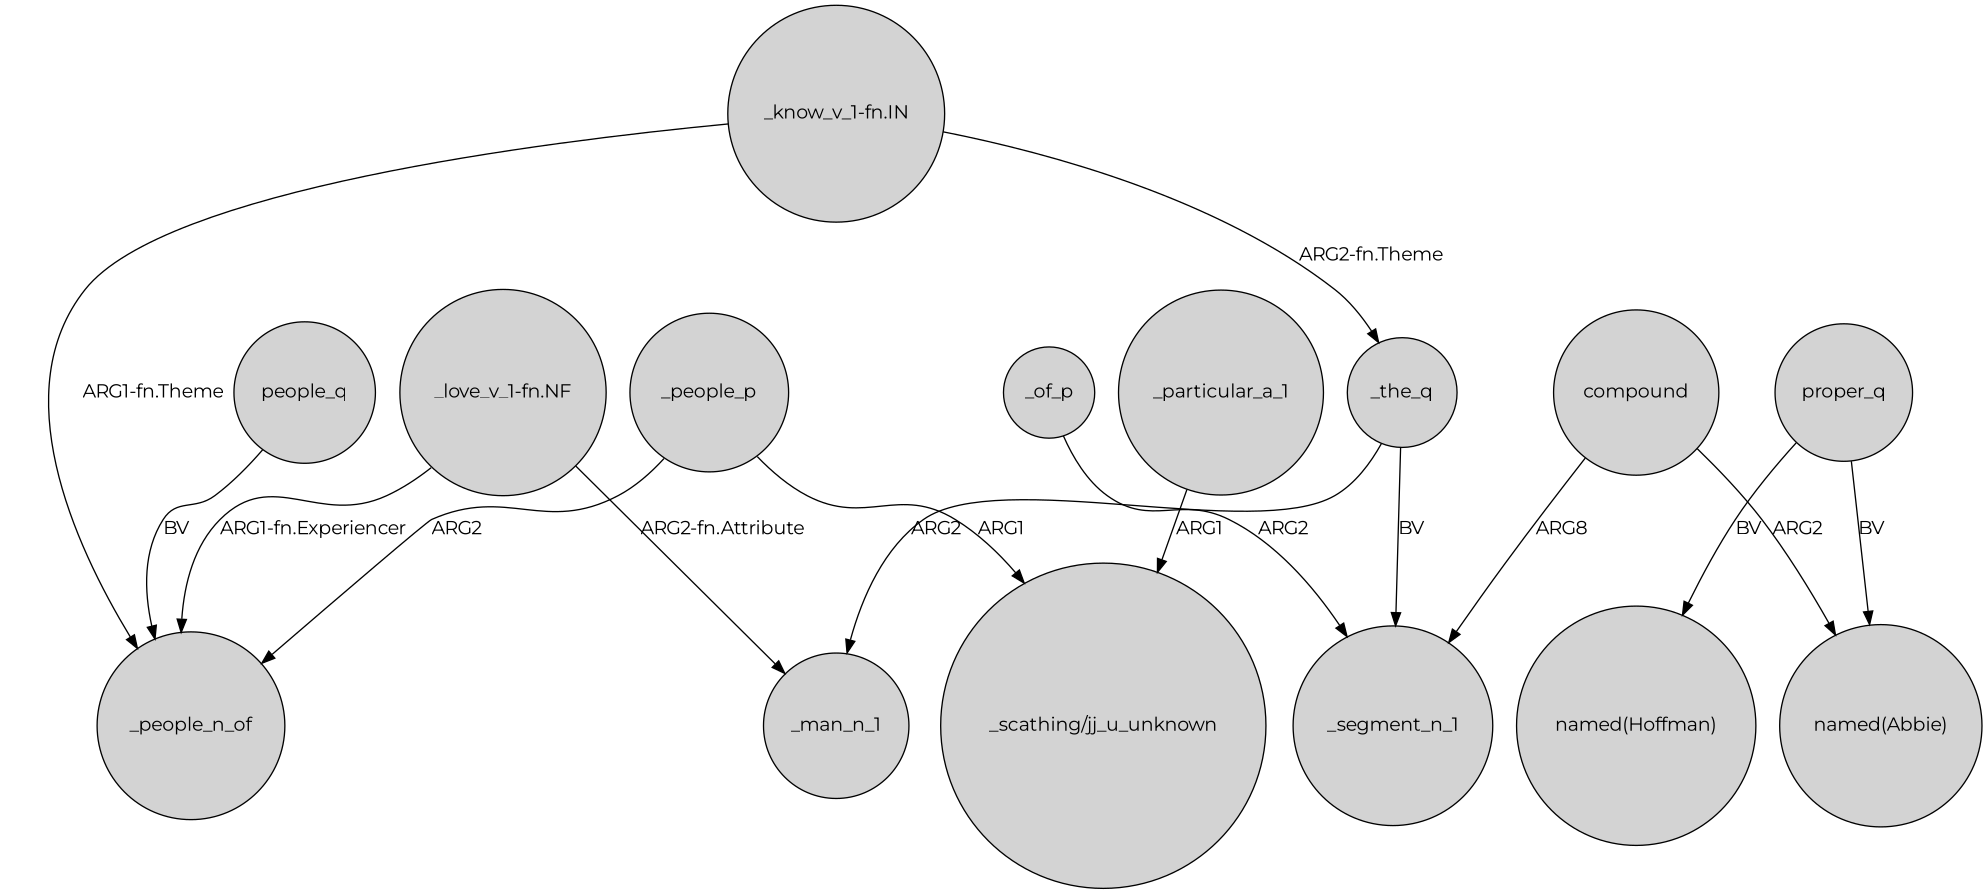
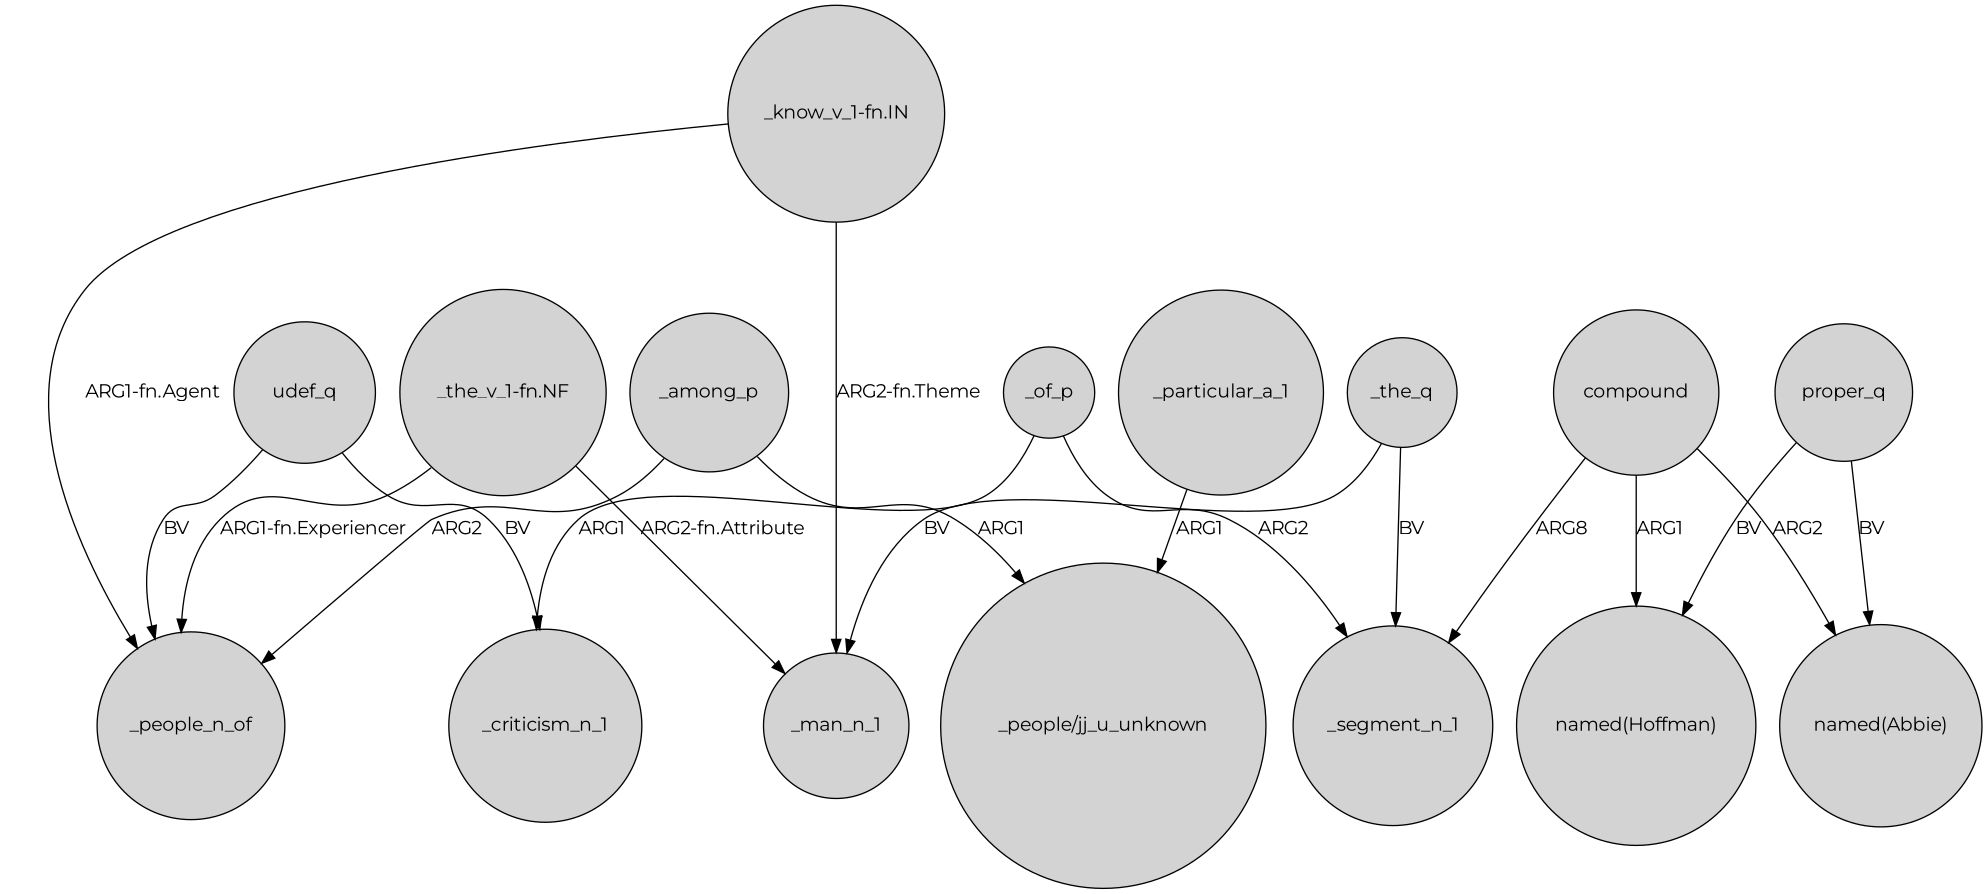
edge "_know_v_1-fn.IN" -> "_the_q": now "_know_v_1-fn.IN" -> "_man_n_1"
edge "_know_v_1-fn.IN" -> "_people_n_of": label "ARG1-fn.Theme" -> "ARG1-fn.Agent"
node "people_q": label "people_q" -> "udef_q"
node "_love_v_1-fn.NF": label "_love_v_1-fn.NF" -> "_the_v_1-fn.NF"
node "_people_p": label "_people_p" -> "_among_p"
edge "_the_q" -> "_man_n_1": label "ARG2" -> "BV"
edge "compound" -> "named(Hoffman)": added, label "ARG1"
node "_criticism_n_1": added
node "_scathing/jj_u_unknown": label "_scathing/jj_u_unknown" -> "_people/jj_u_unknown"
